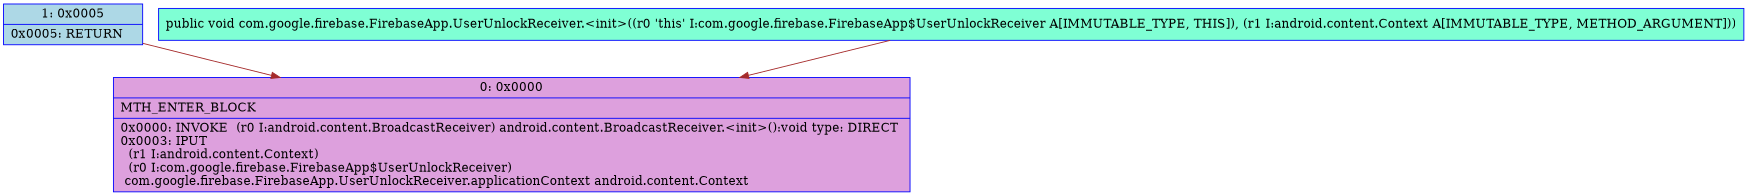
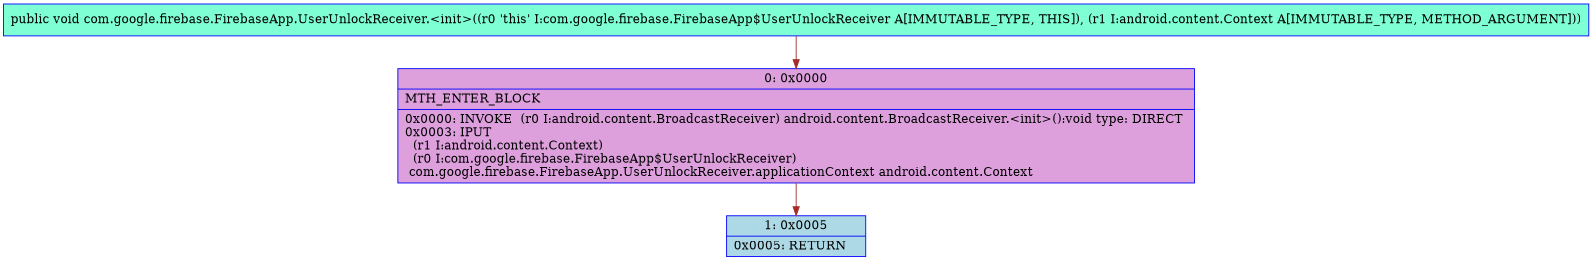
edge "1: 0x0005" -> "0: 0x0000": reversed
